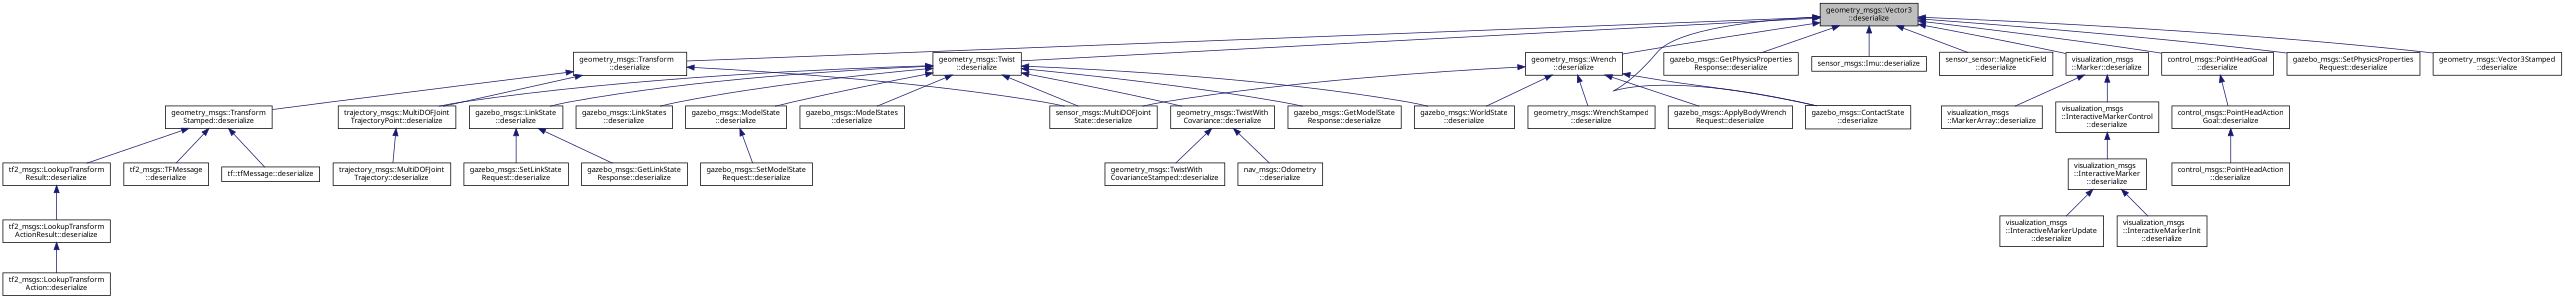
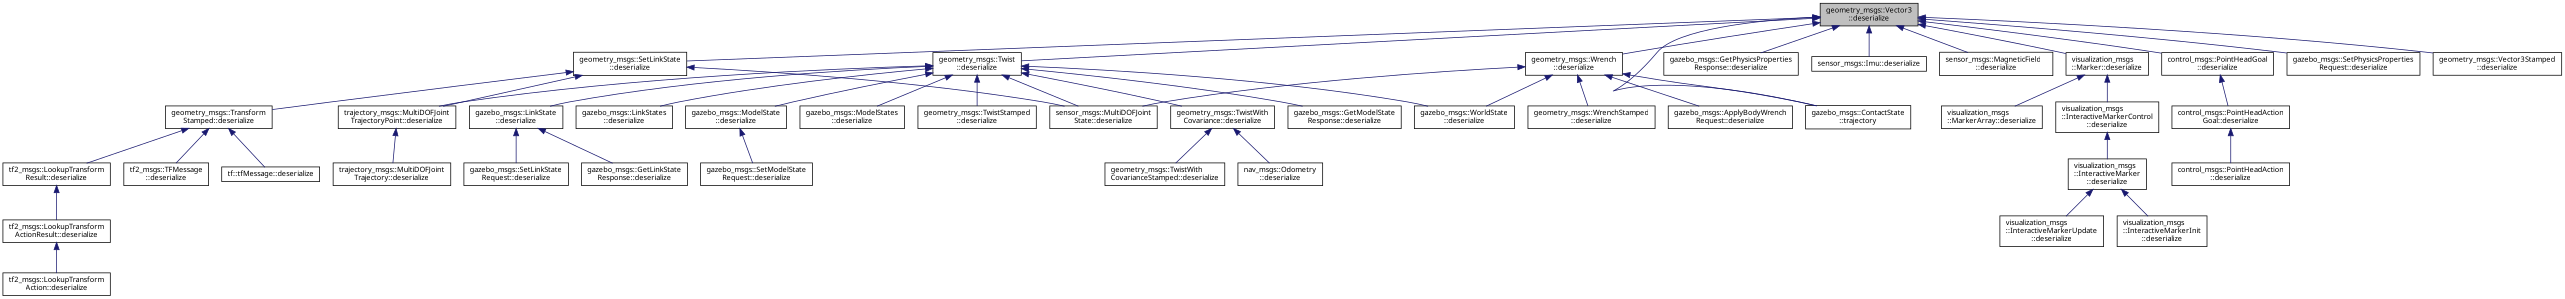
node "geometry_msgs::Transform ::deserialize": label "geometry_msgs::Transform ::deserialize" -> "geometry_msgs::SetLinkState ::deserialize"
node "sensor_sensor::MagneticField ::deserialize": label "sensor_sensor::MagneticField ::deserialize" -> "sensor_msgs::MagneticField ::deserialize"
node "geometry_msgs::TwistStamped ::deserialize": added
node "gazebo_msgs::ContactState ::deserialize": label "gazebo_msgs::ContactState ::deserialize" -> "gazebo_msgs::ContactState ::trajectory"
